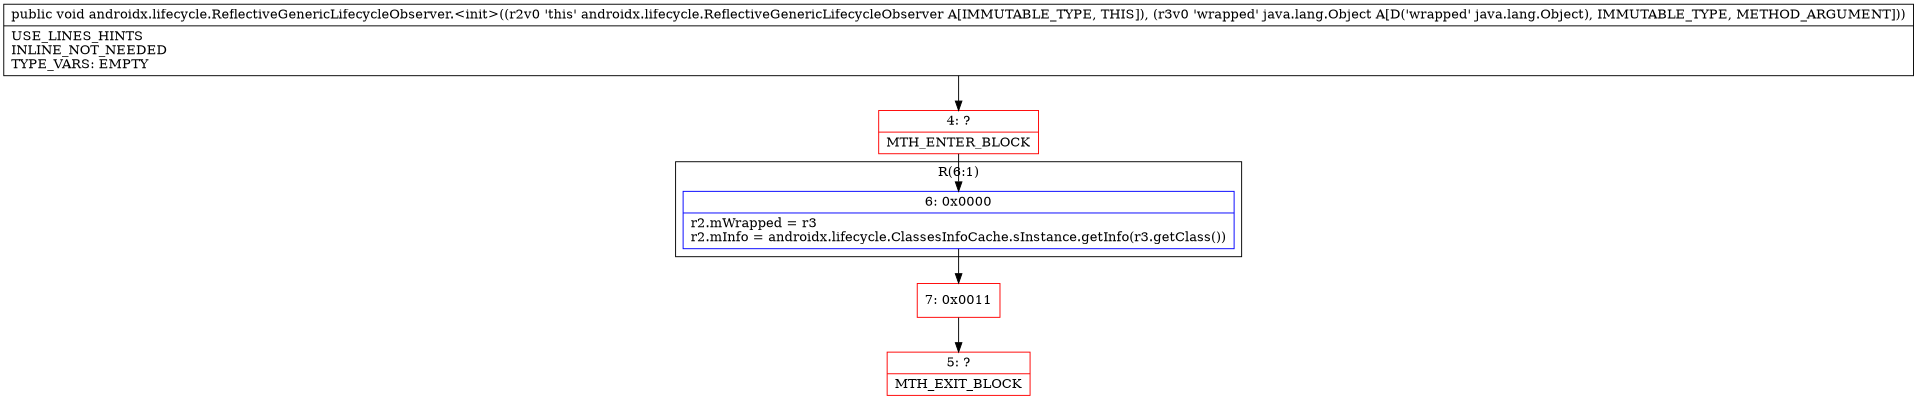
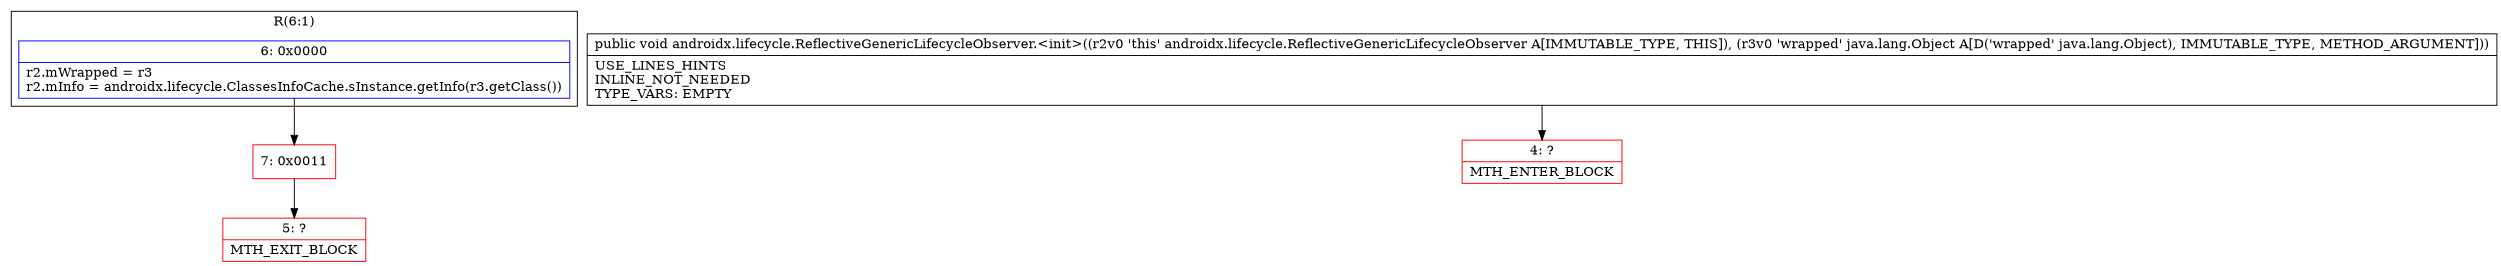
edge "4: ?" -> "6: 0x0000": removed
